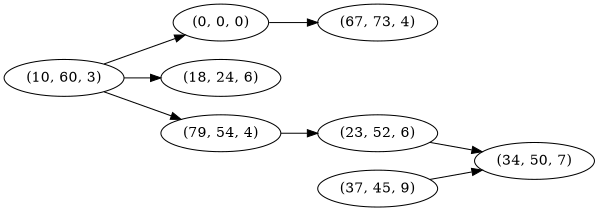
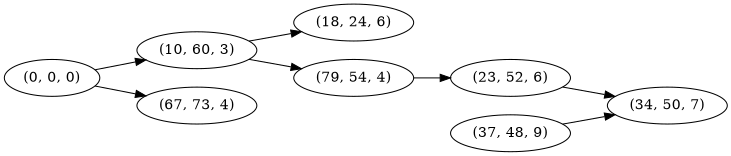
edge "(10, 60, 3)" -> "(0, 0, 0)": reversed
node "(37, 45, 9)": label "(37, 45, 9)" -> "(37, 48, 9)"
